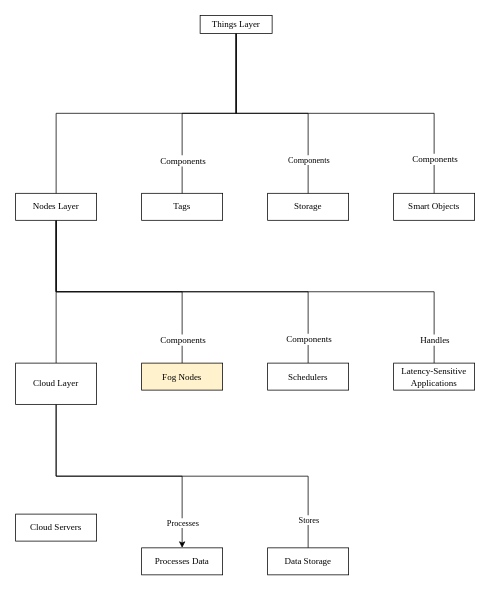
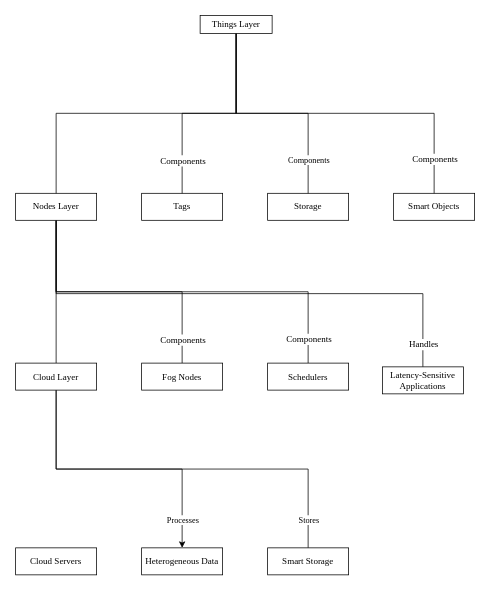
node "Fog Nodes": fillcolor #fff2cc -> #ffffff
node "Latency-Sensitive Applications": moved (434, 377) -> (423, 380)
node "Cloud Layer": size 81x41 -> 81x27
node "Cloud Servers": moved (56, 528) -> (56, 561)
node "Processes Data": label "Processes Data" -> "Heterogeneous Data"
node "Data Storage": label "Data Storage" -> "Smart Storage"
